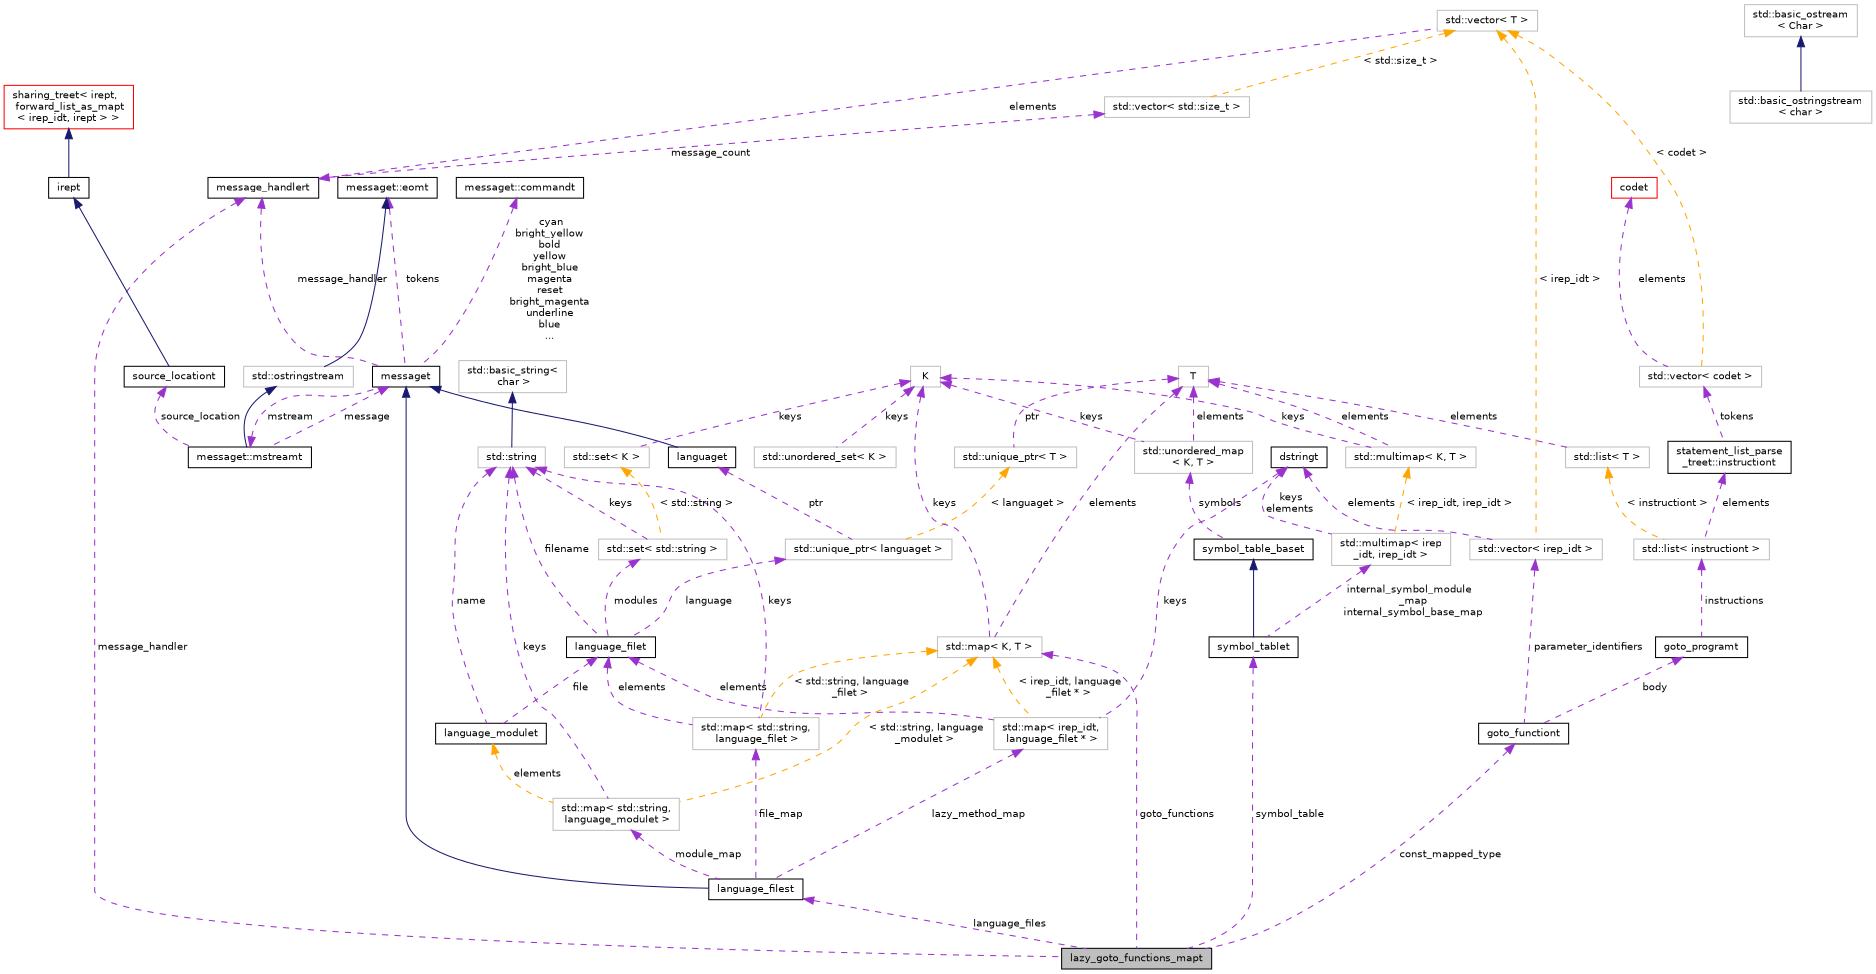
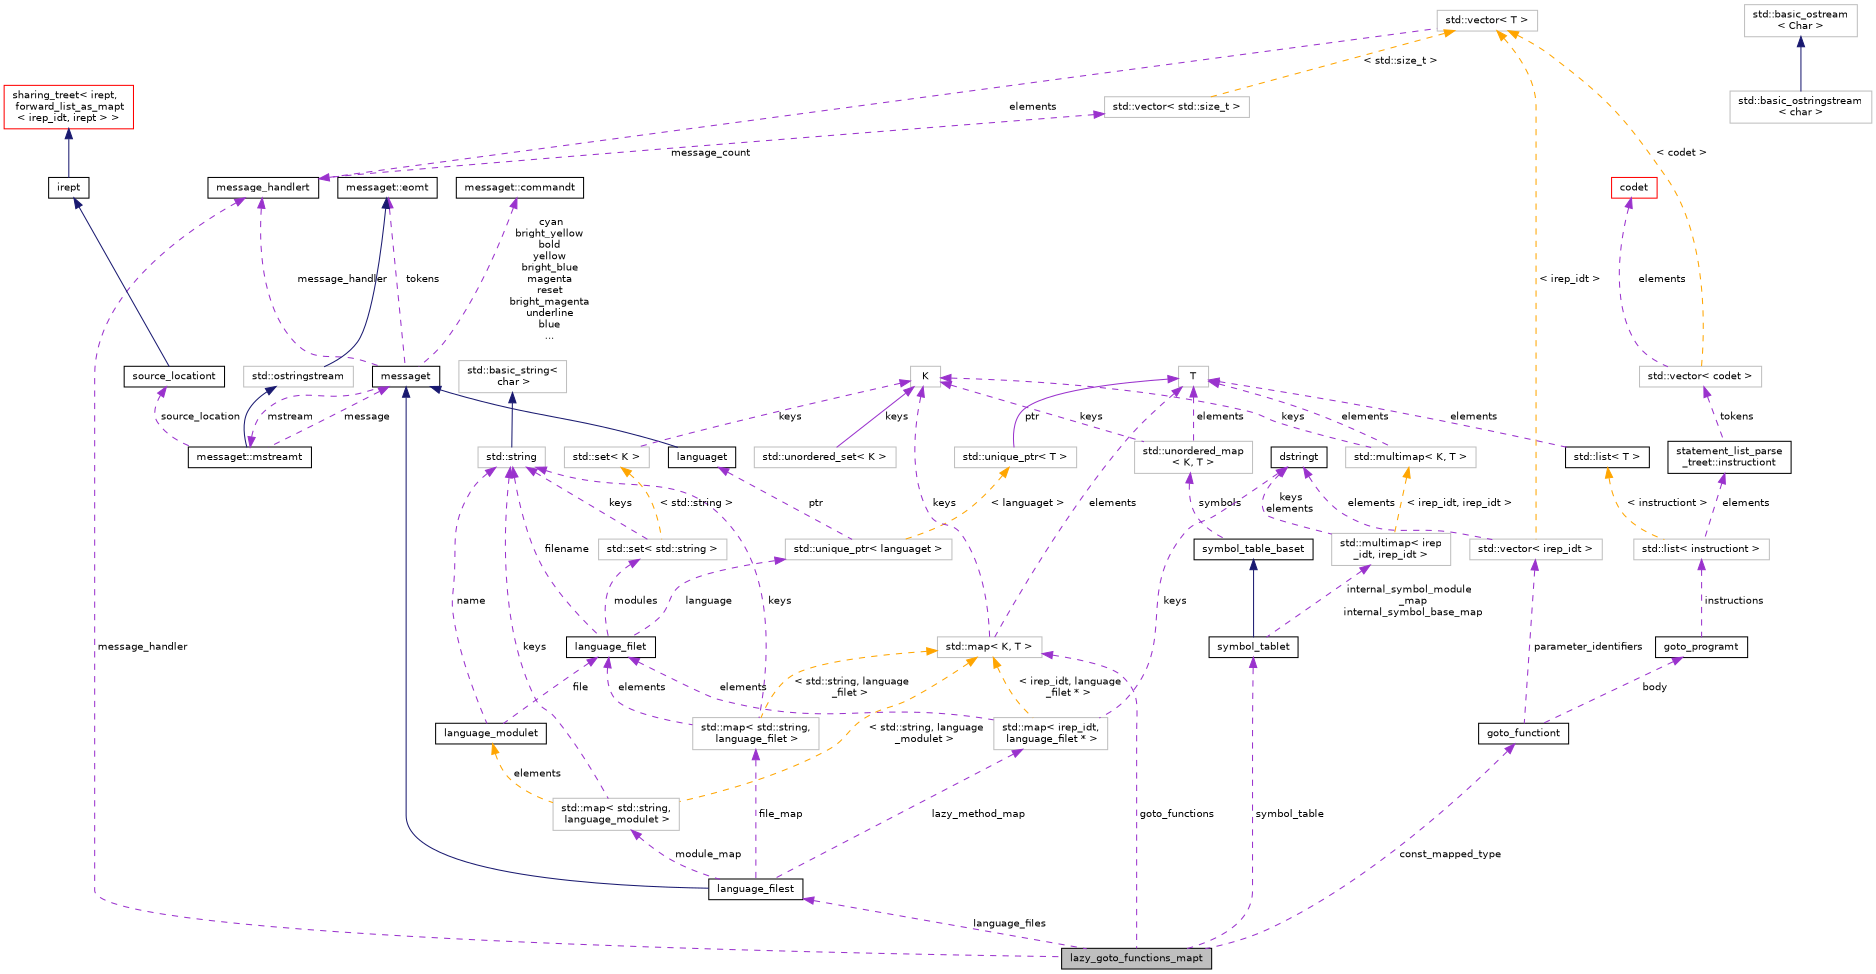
edge "std::unique_ptr< T >" -> "T": style dashed -> solid
edge "std::unordered_set< K >" -> "K": style dashed -> solid
node "std::list< T >": color grey75 -> black
